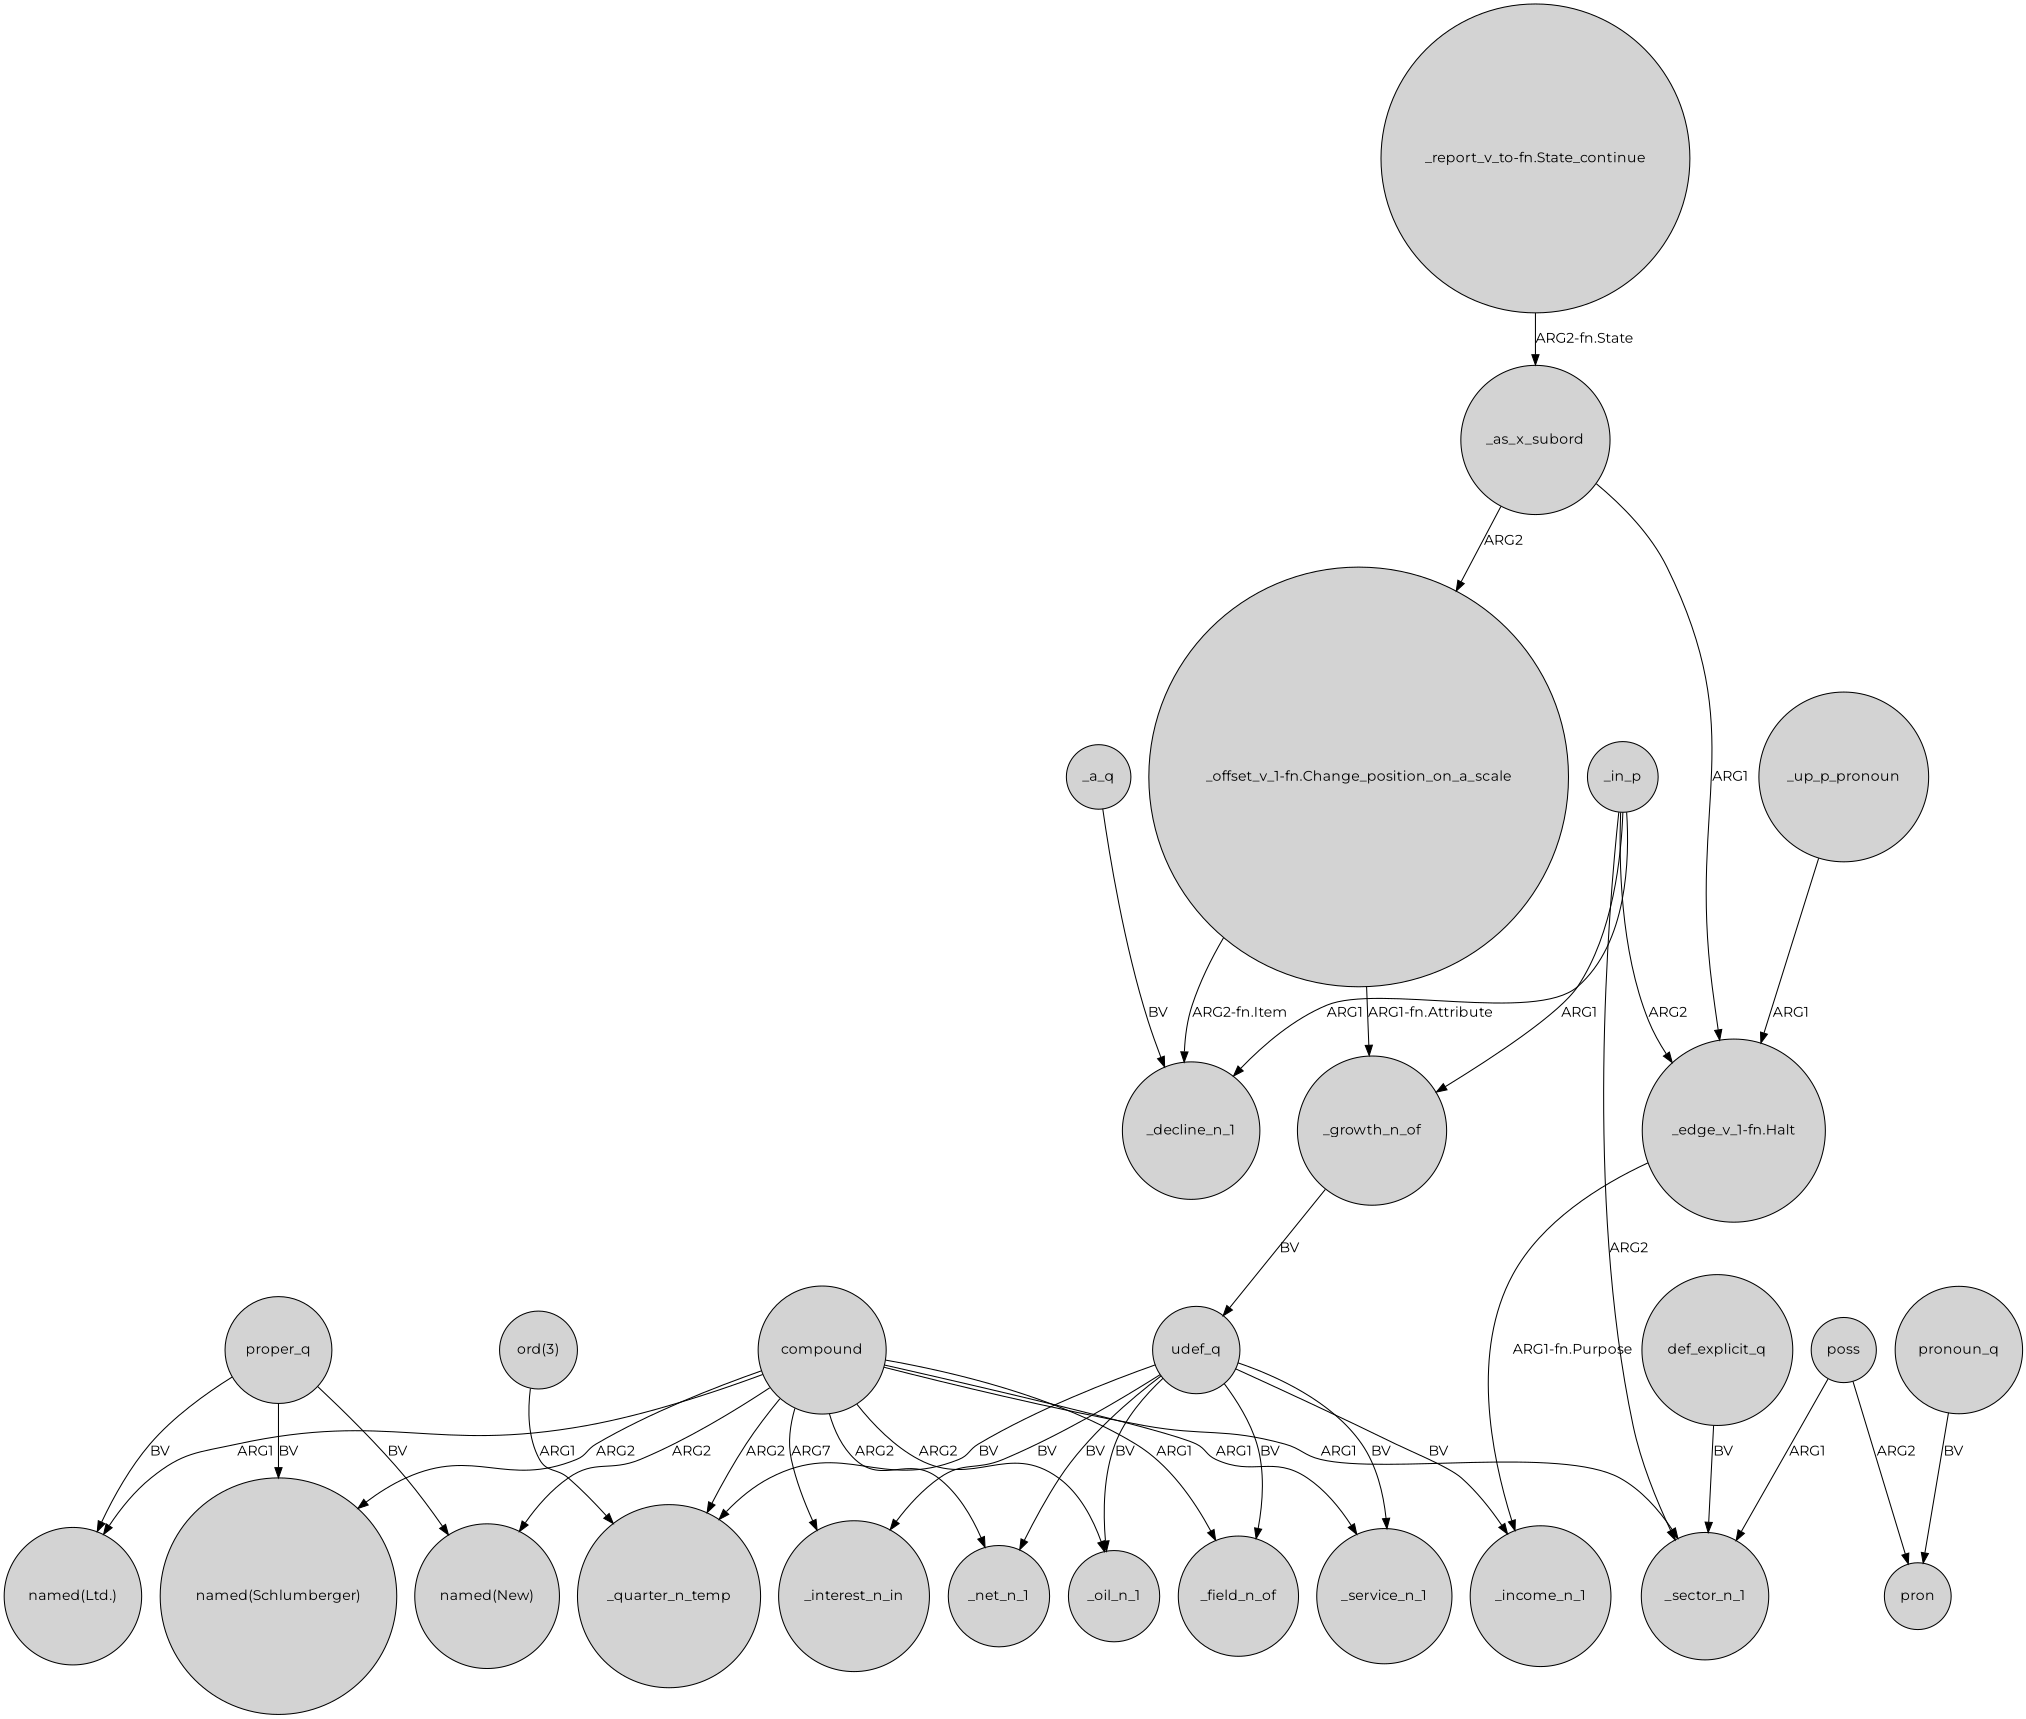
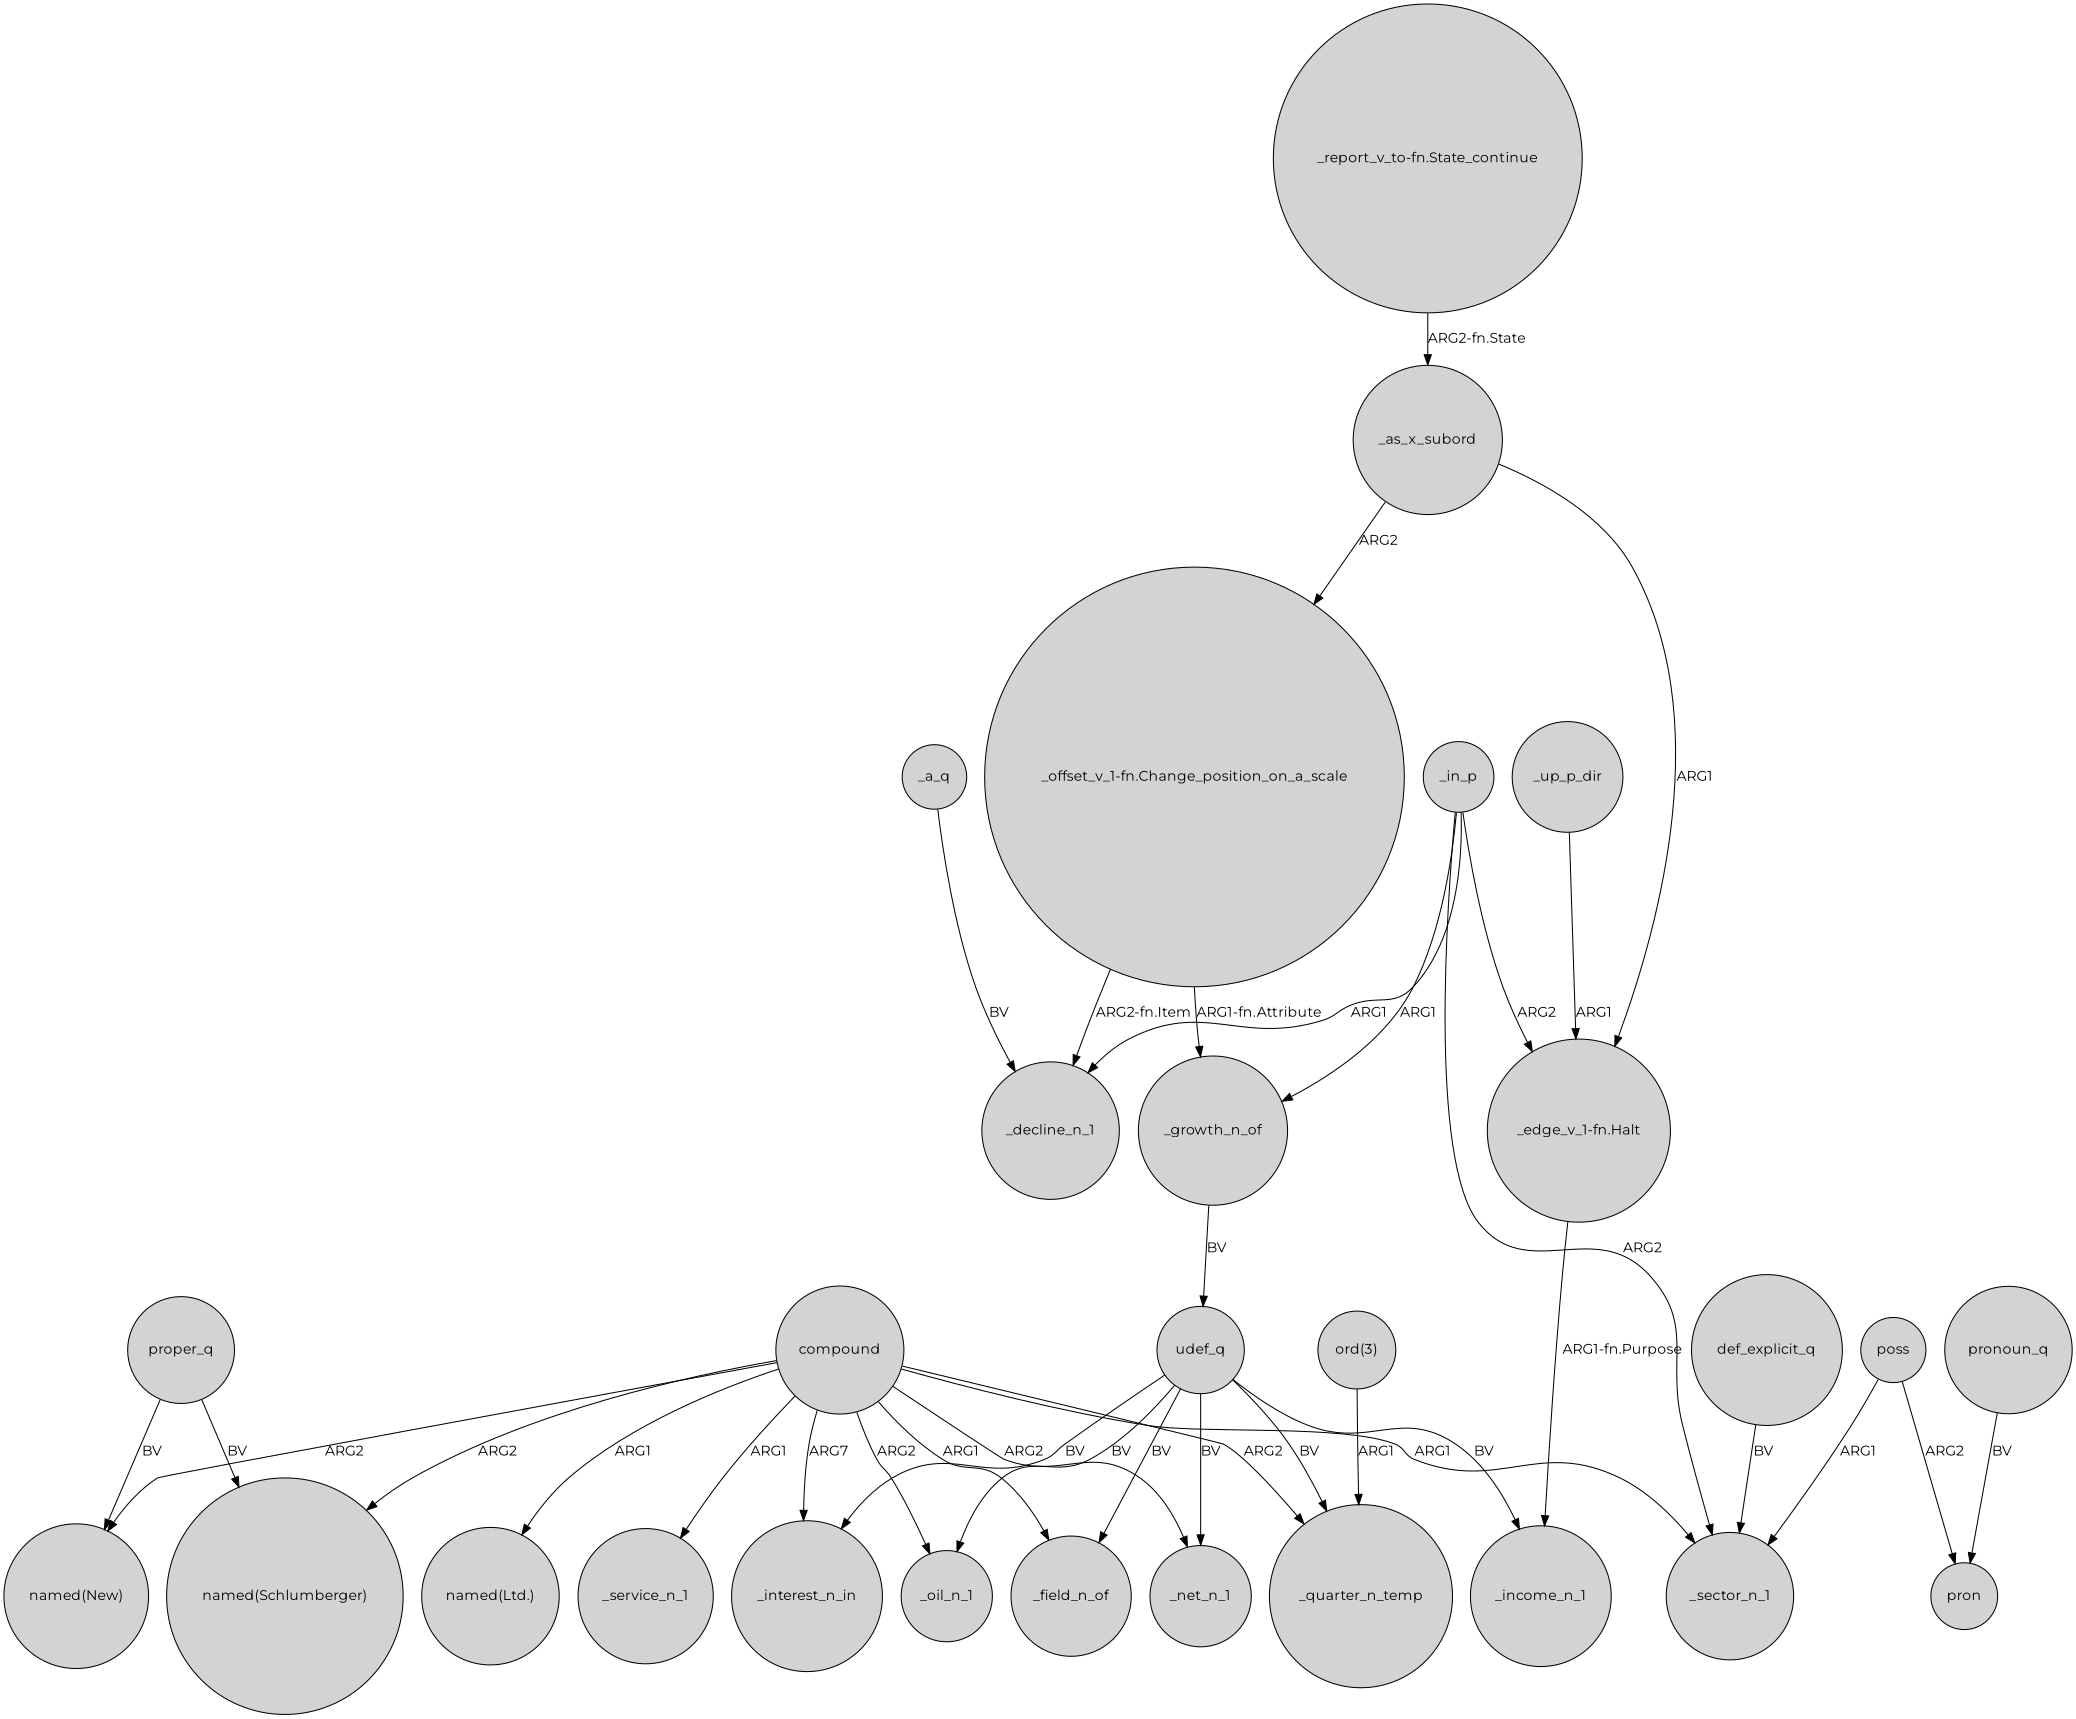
node "_up_p_pronoun": label "_up_p_pronoun" -> "_up_p_dir"
edge "udef_q" -> "_service_n_1": removed, label "BV"
edge "proper_q" -> "named(Ltd.)": removed, label "BV"
